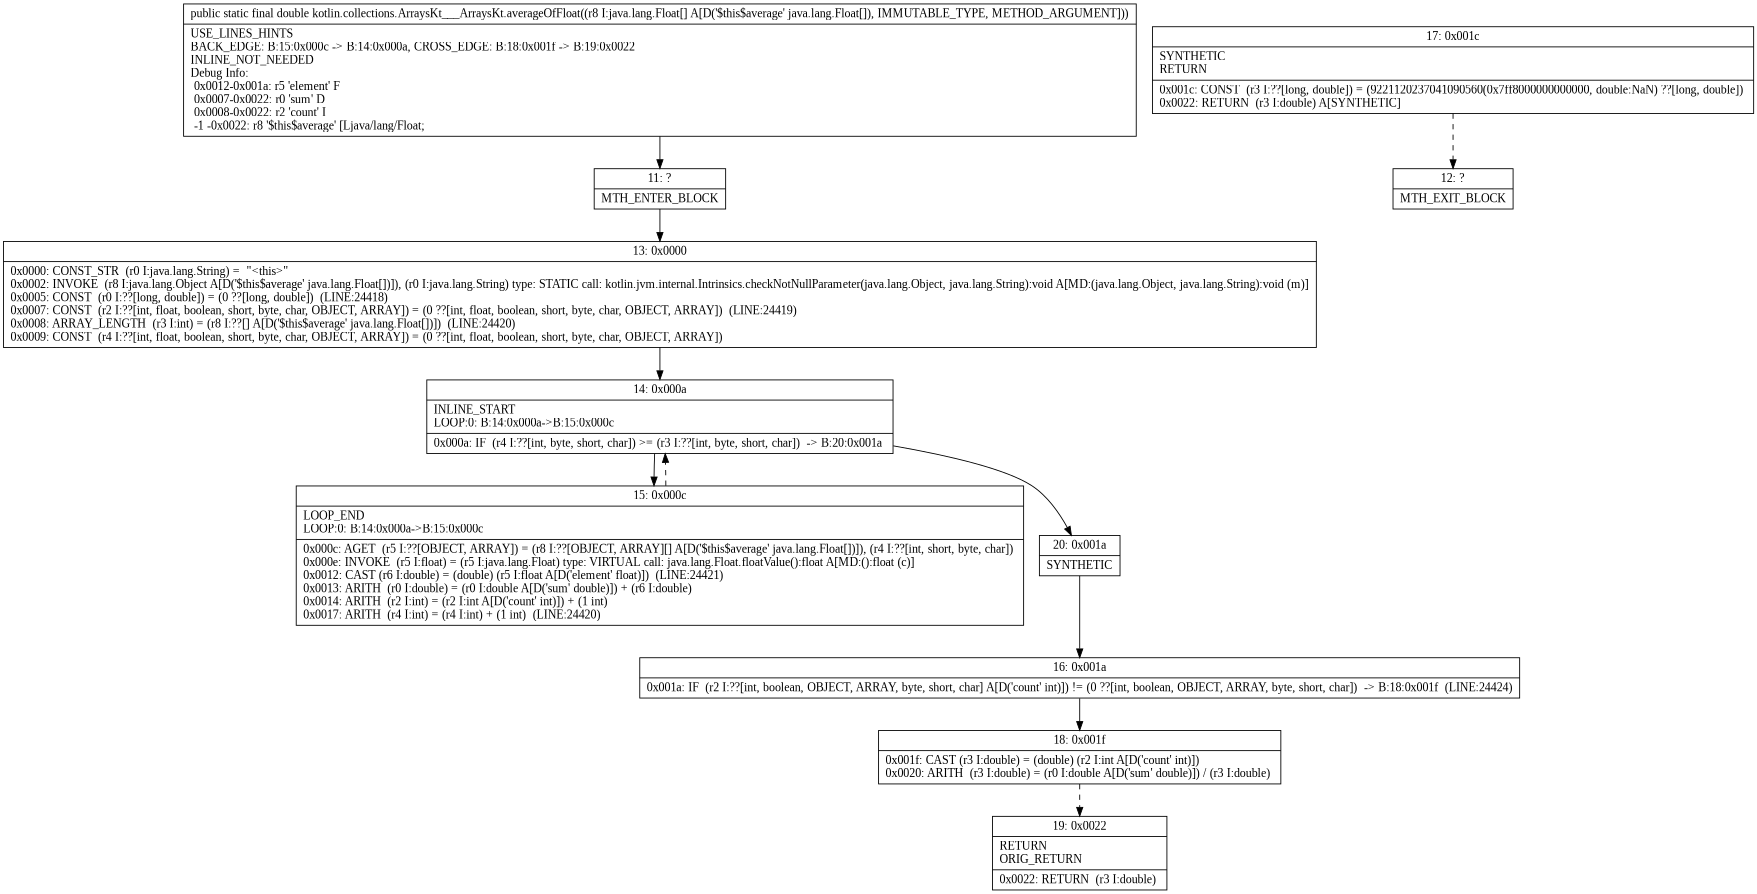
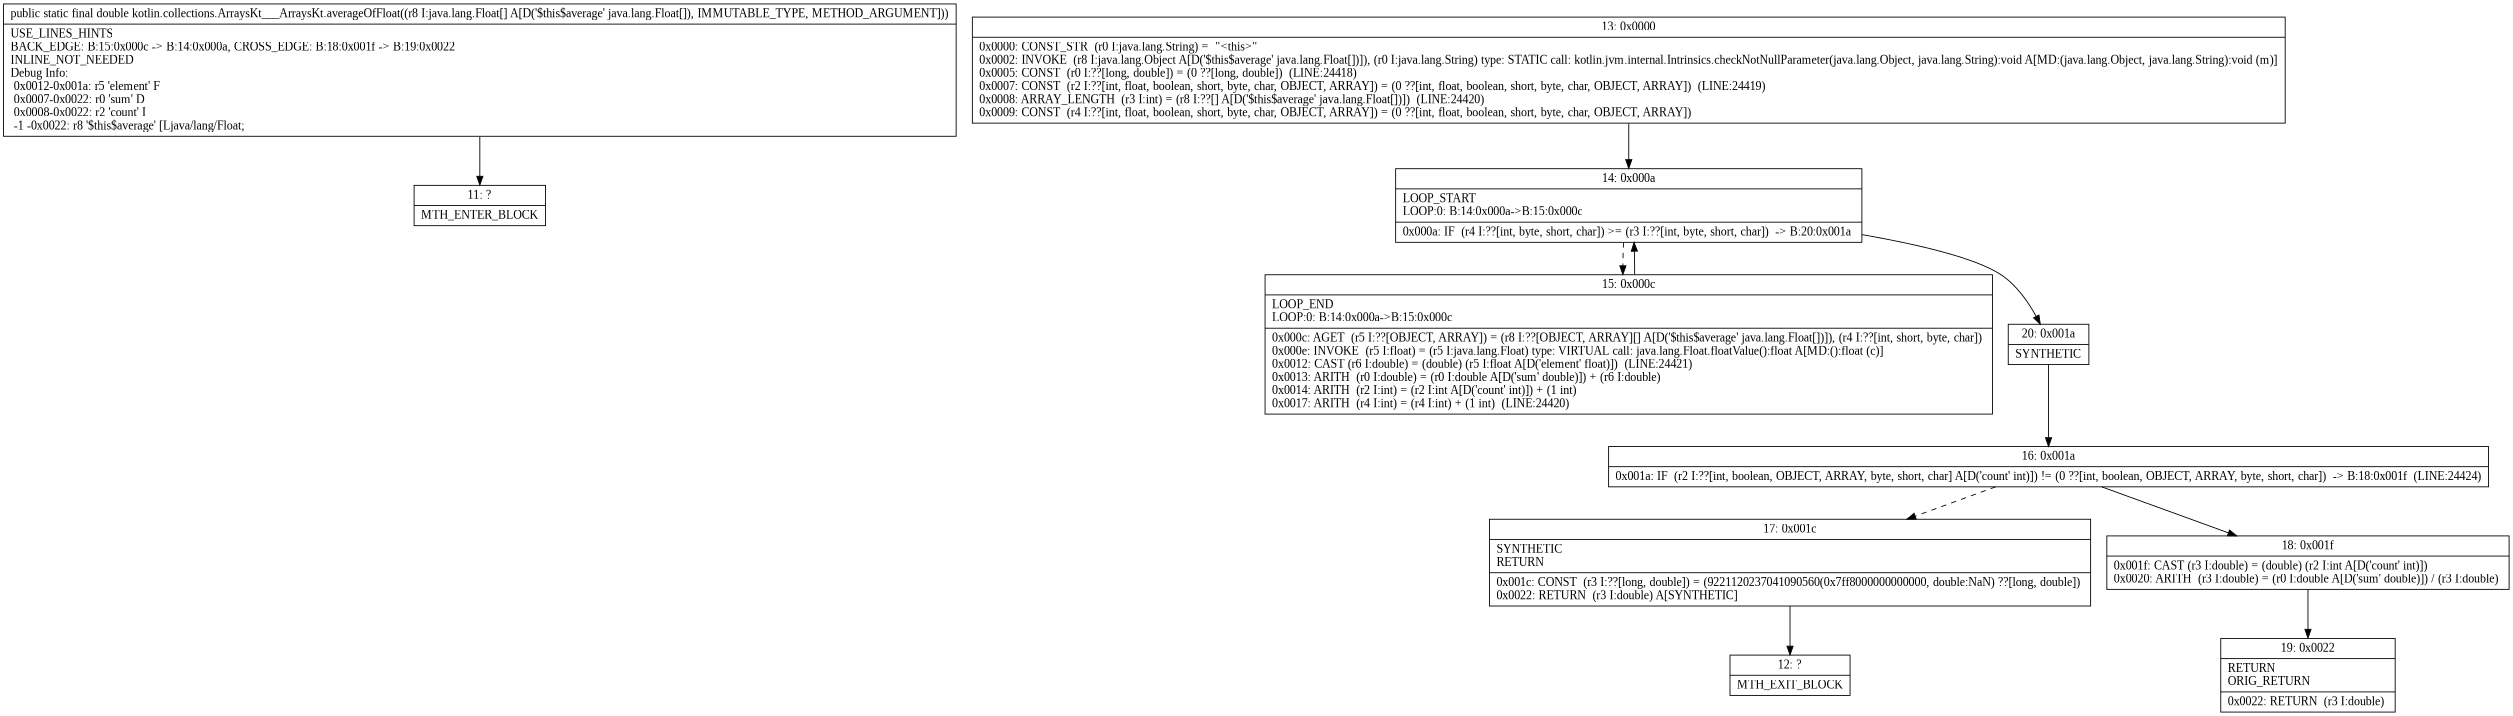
edge "17: 0x001c" -> "12: ?": style dashed -> solid
edge "11: ?" -> "13: 0x0000": removed
node "14: 0x000a": text "INLINE_START" -> "LOOP_START"
edge "14: 0x000a" -> "15: 0x000c": style solid -> dashed
edge "15: 0x000c" -> "14: 0x000a": style dashed -> solid
edge "16: 0x001a" -> "17: 0x001c": added
edge "18: 0x001f" -> "19: 0x0022": style dashed -> solid
